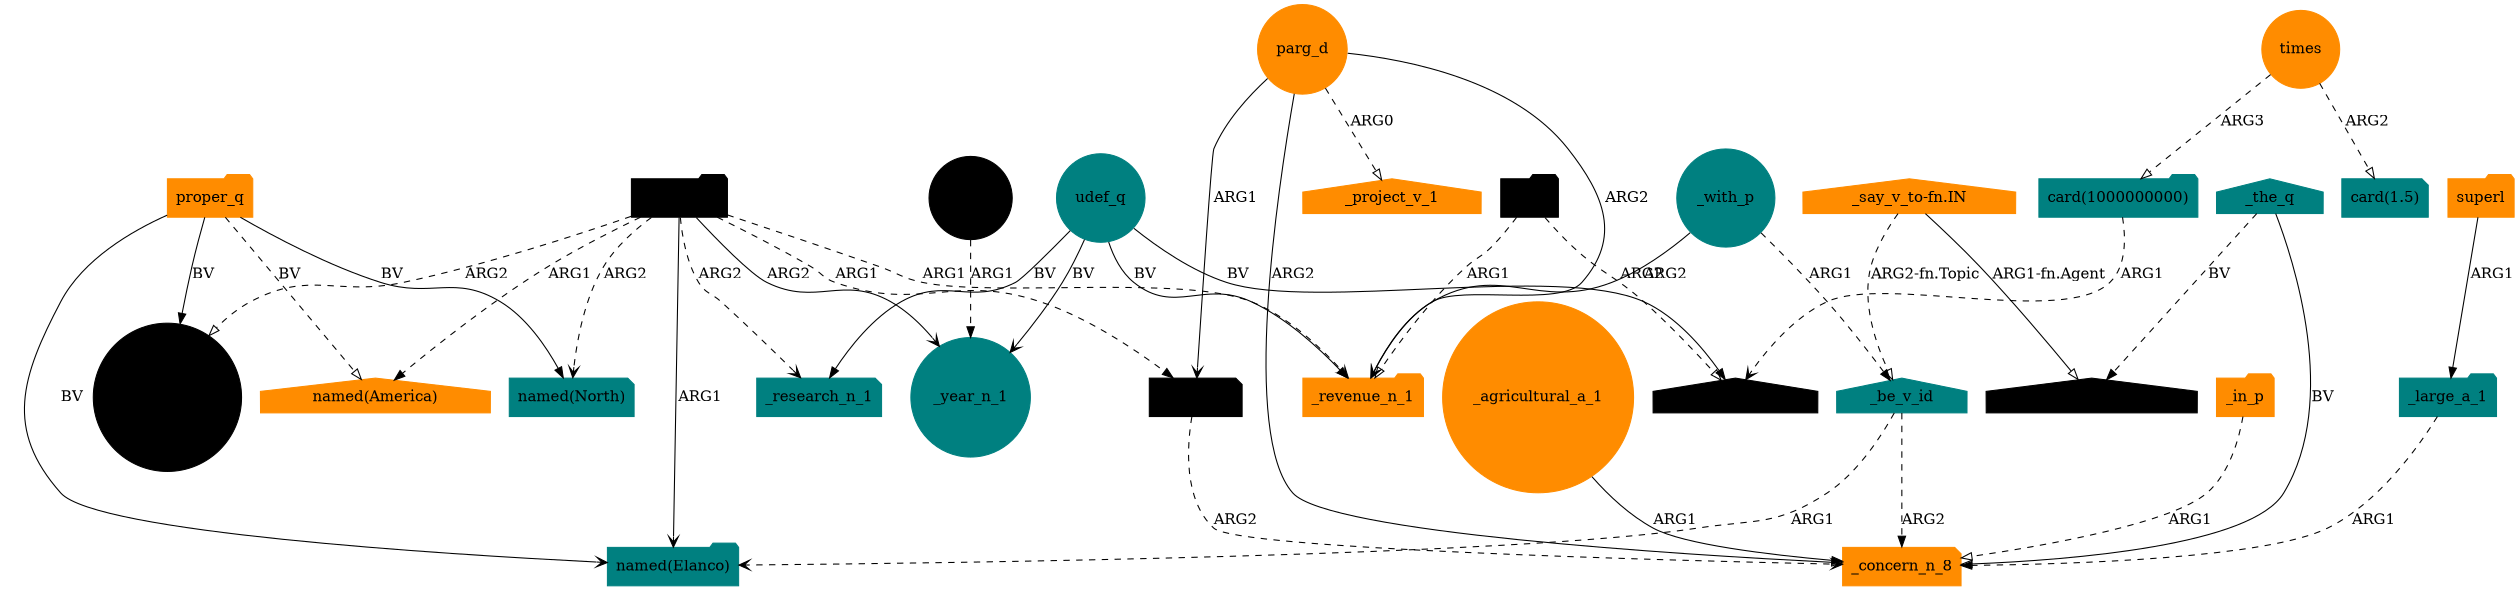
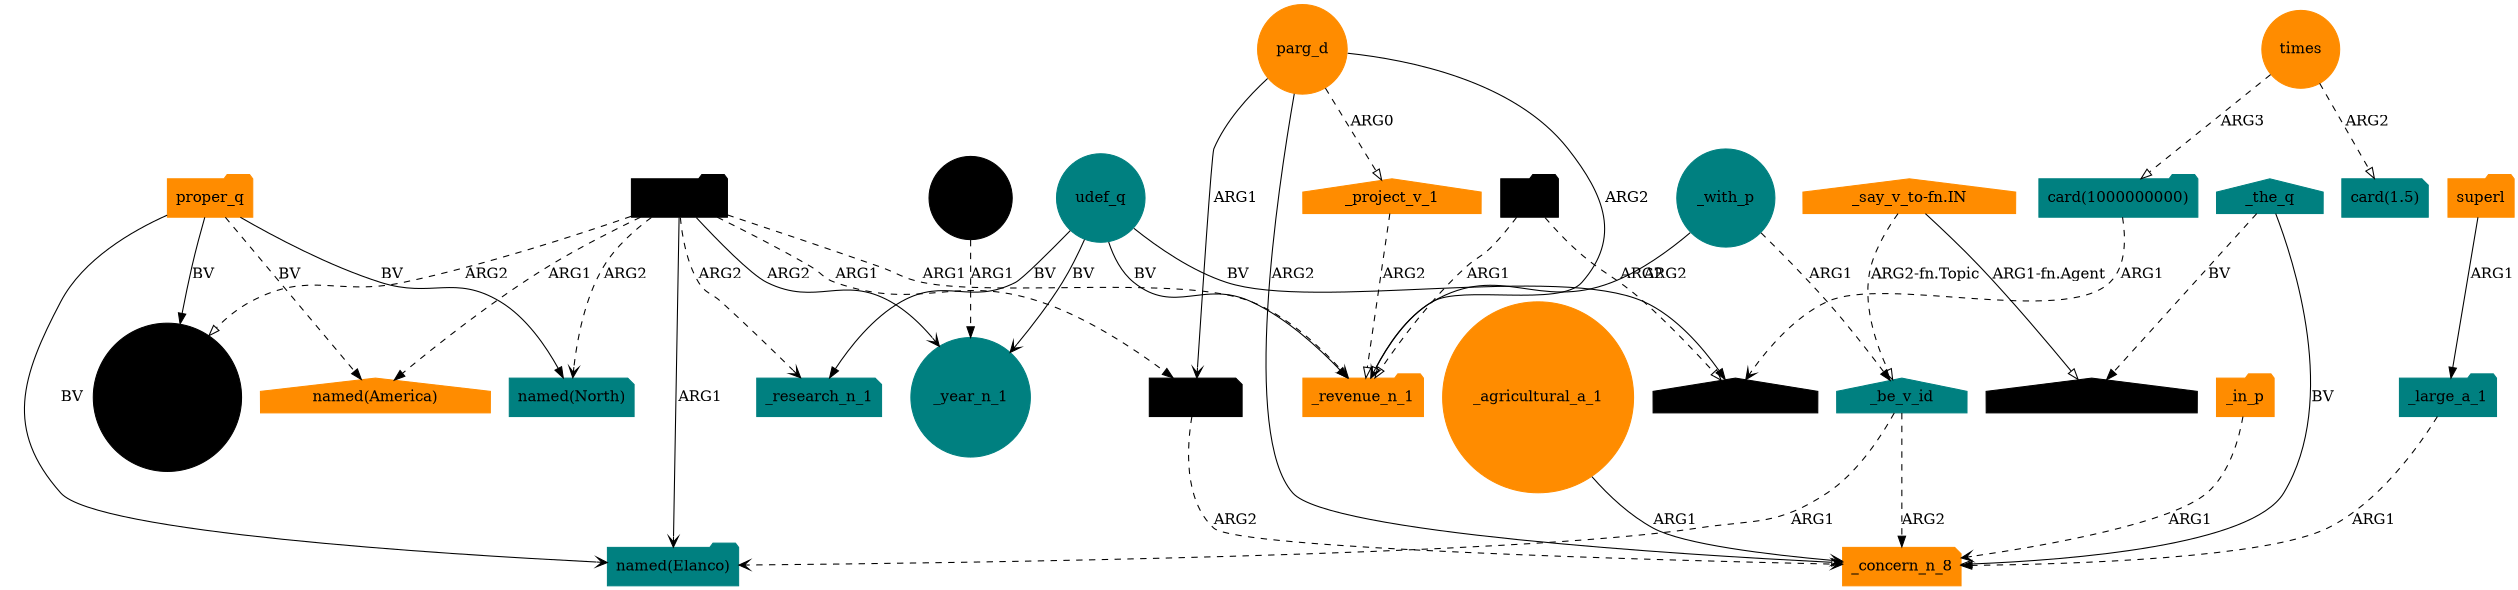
edge "parg_d" -> "_revenue_n_1": arrowhead vee -> onormal
edge "_project_v_1" -> "_revenue_n_1": added, label "ARG2"
edge "proper_q" -> "named(America)": arrowhead onormal -> normal
edge "_in_p" -> "_concern_n_8": arrowhead onormal -> vee
edge "_agricultural_a_1" -> "_concern_n_8": arrowhead normal -> vee
